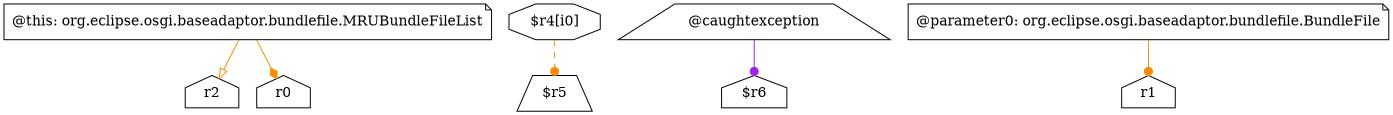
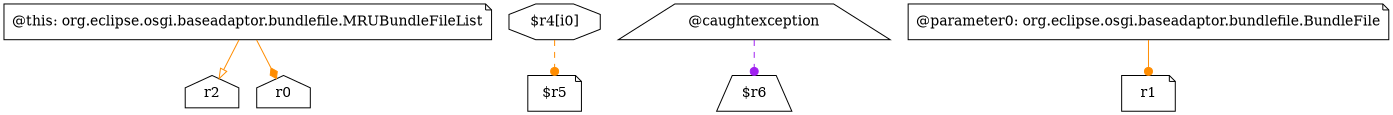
edge "@caughtexception" -> "$r6": style solid -> dashed
node "$r5": shape trapezium -> note
node "$r6": shape house -> trapezium
node "r1": shape house -> note
